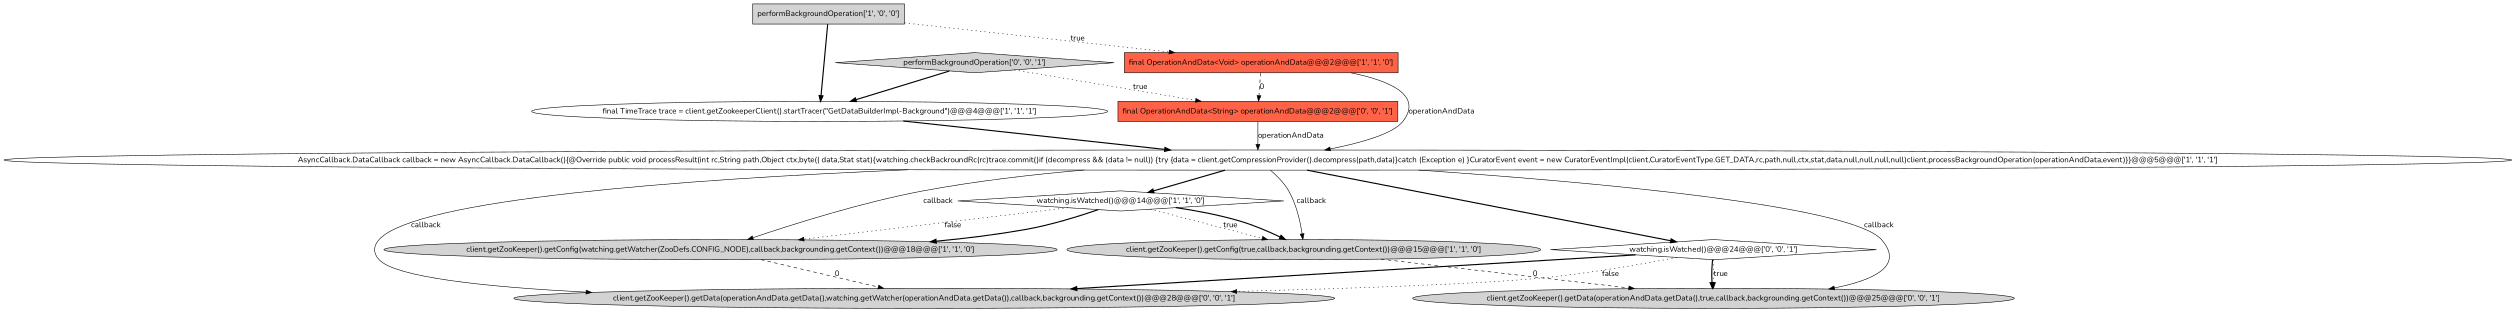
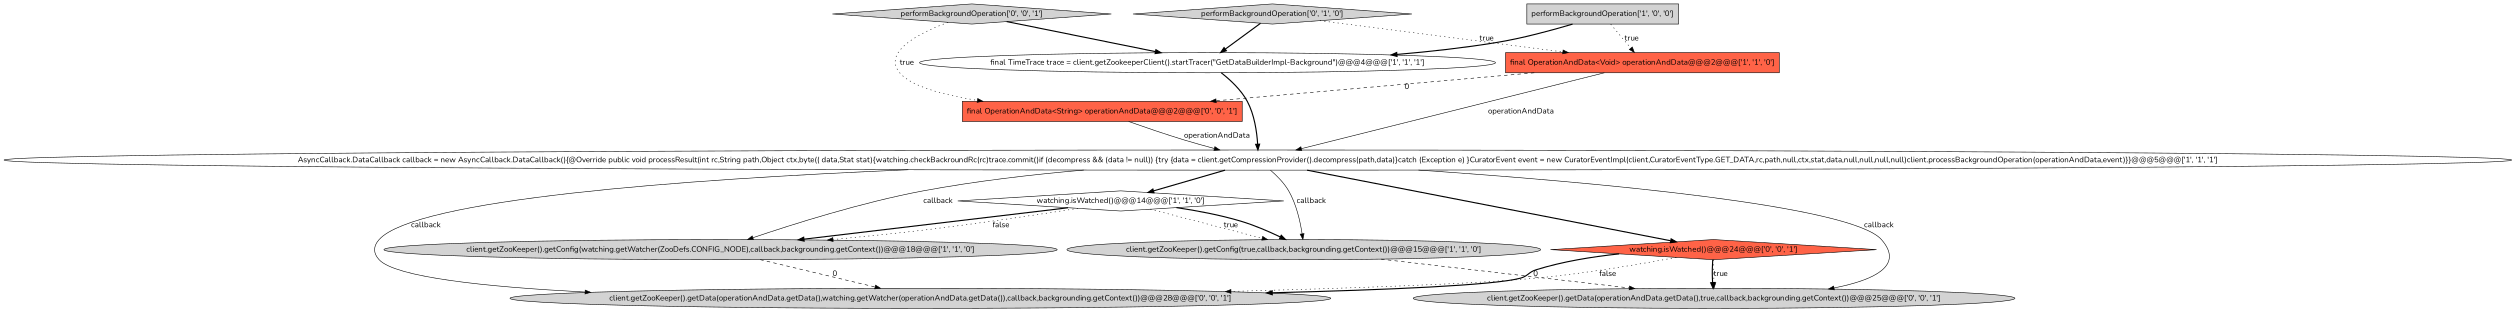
node "performBackgroundOperation['0', '1', '0']": added
node "watching.isWatched()@@@24@@@['0', '0', '1']": fillcolor white -> tomato
